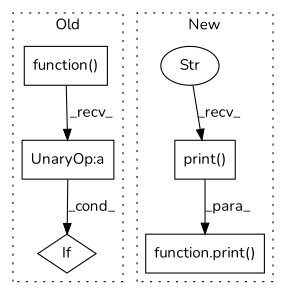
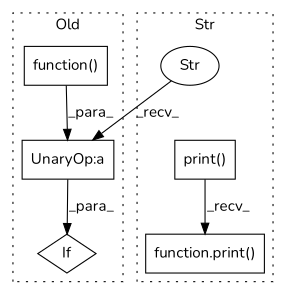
cluster "New": label "New" -> "Str"
edge "Str" -> "print()": now "Str" -> "UnaryOp:a"
edge "function()" -> "UnaryOp:a": label "_recv_" -> "_para_"
edge "UnaryOp:a" -> "If": label "_cond_" -> "_para_"
edge "print()" -> "function.print()": label "_para_" -> "_recv_"
